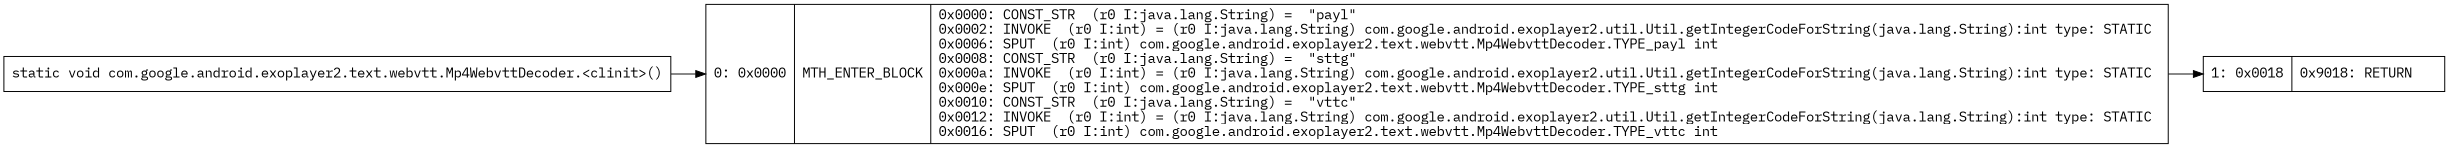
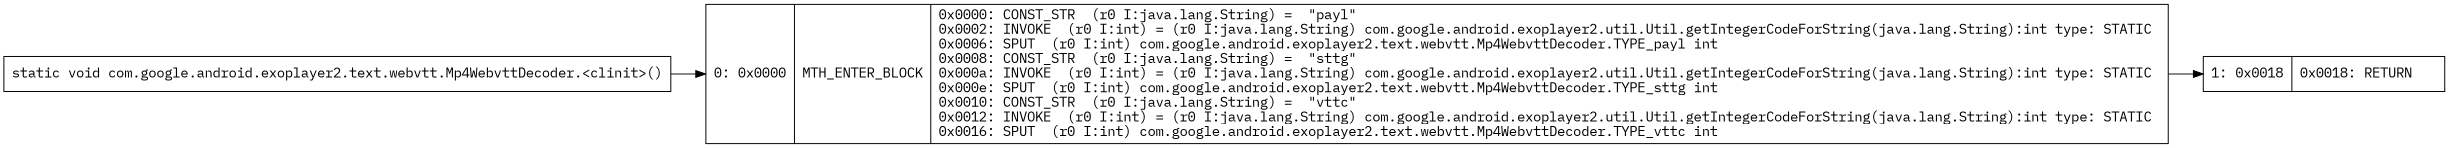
node "1: 0x0018": text "0x9018: RETURN" -> "0x0018: RETURN"
